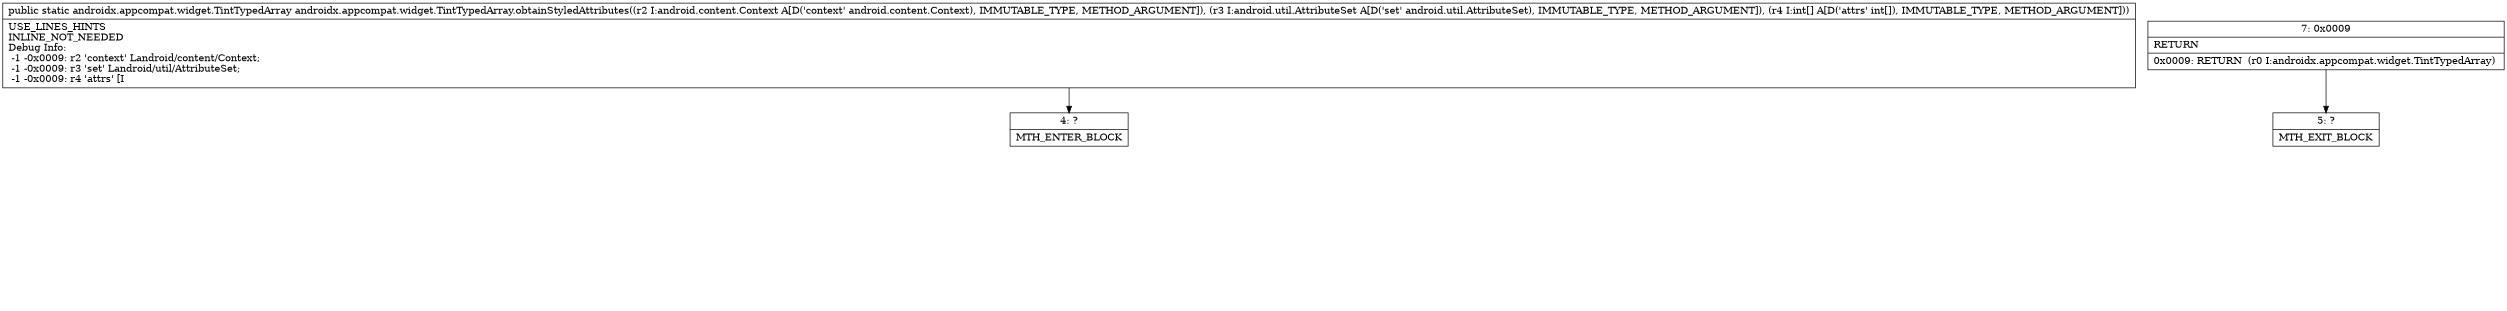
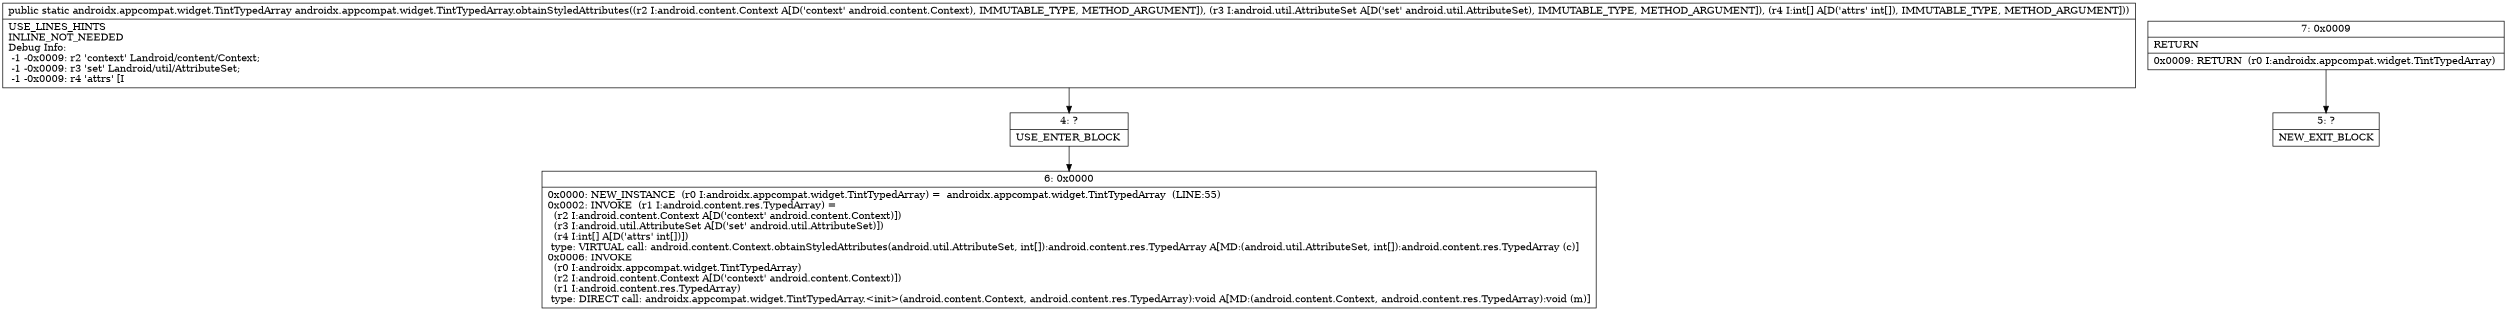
node "4: ?": text "MTH_ENTER_BLOCK" -> "USE_ENTER_BLOCK"
node "5: ?": text "MTH_EXIT_BLOCK" -> "NEW_EXIT_BLOCK"
node "6: 0x0000": added
